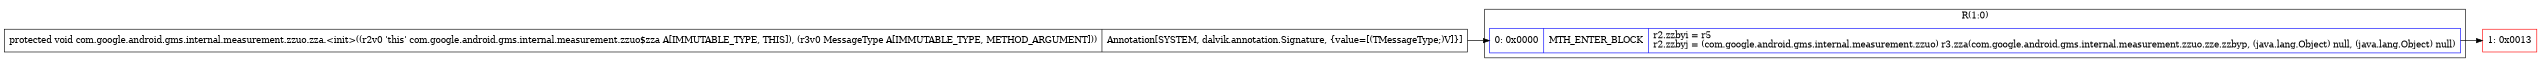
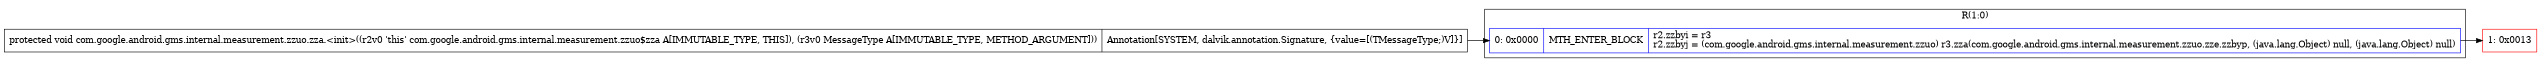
node "0: 0x0000": text "r2.zzbyi = r5" -> "r2.zzbyi = r3"
